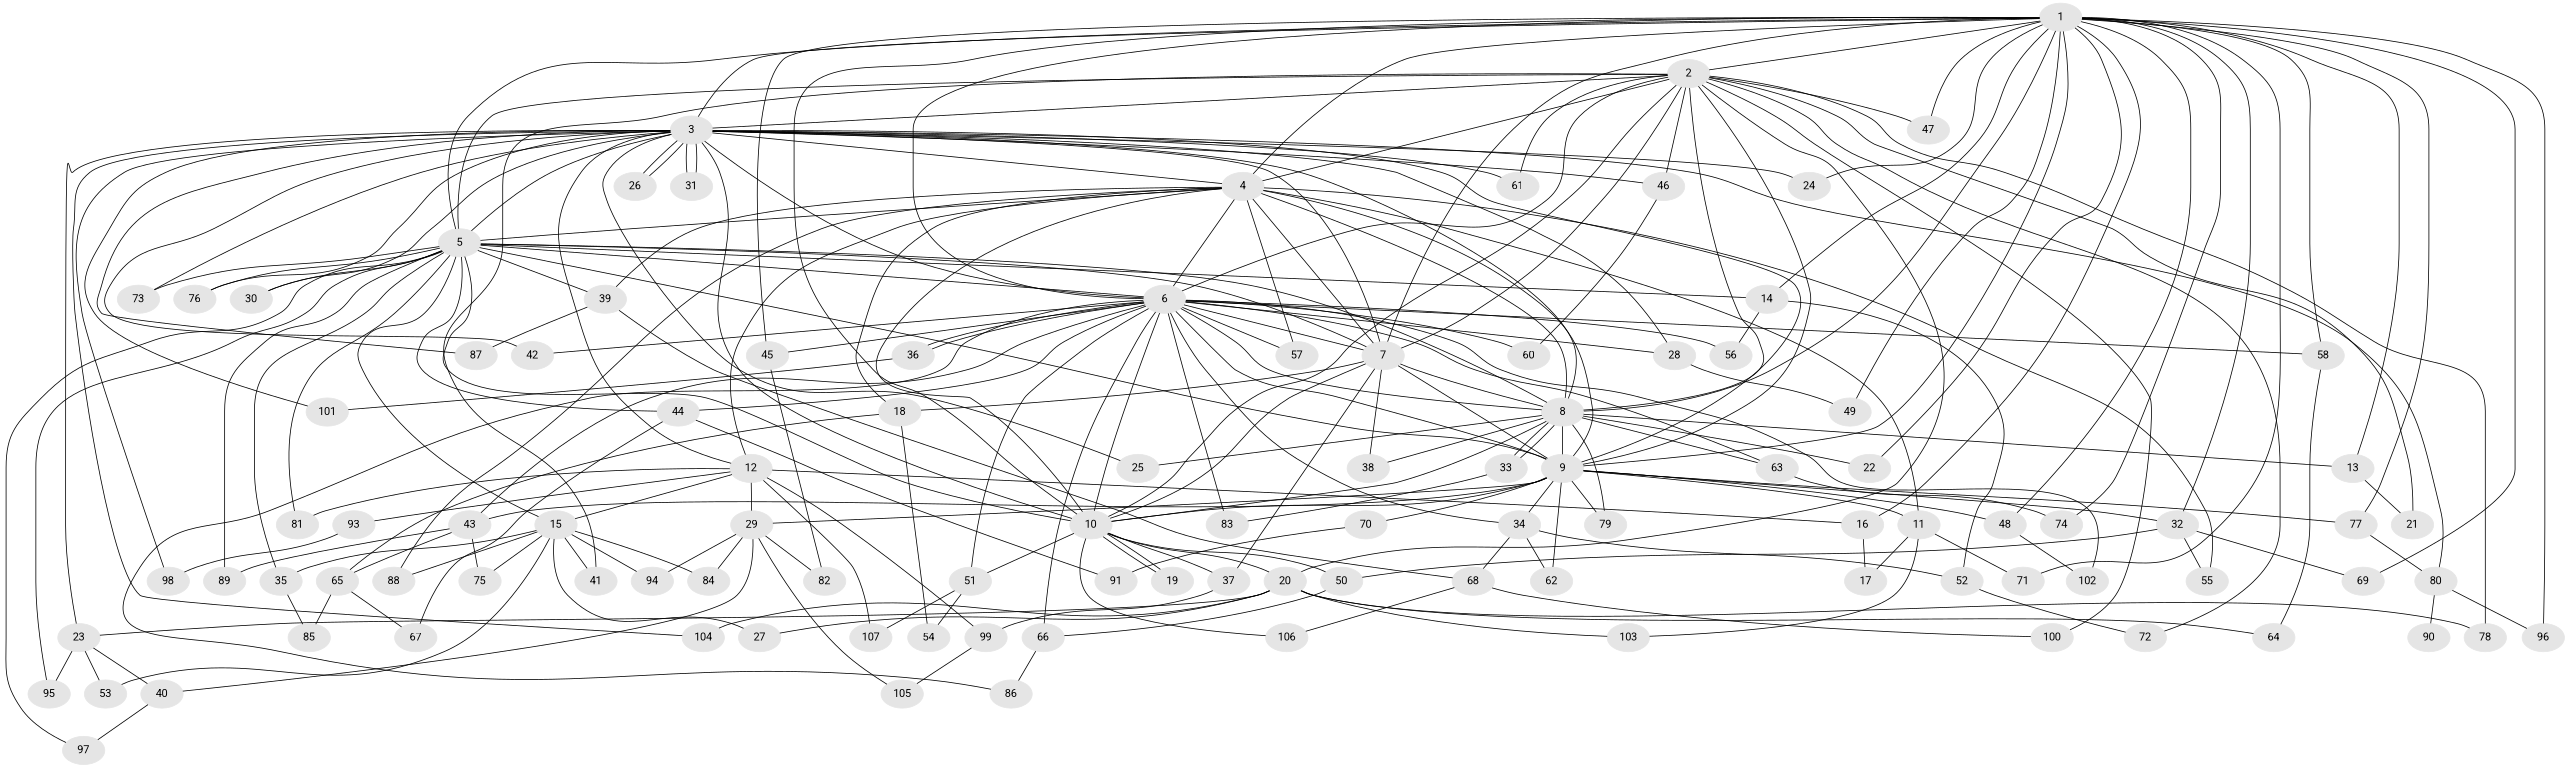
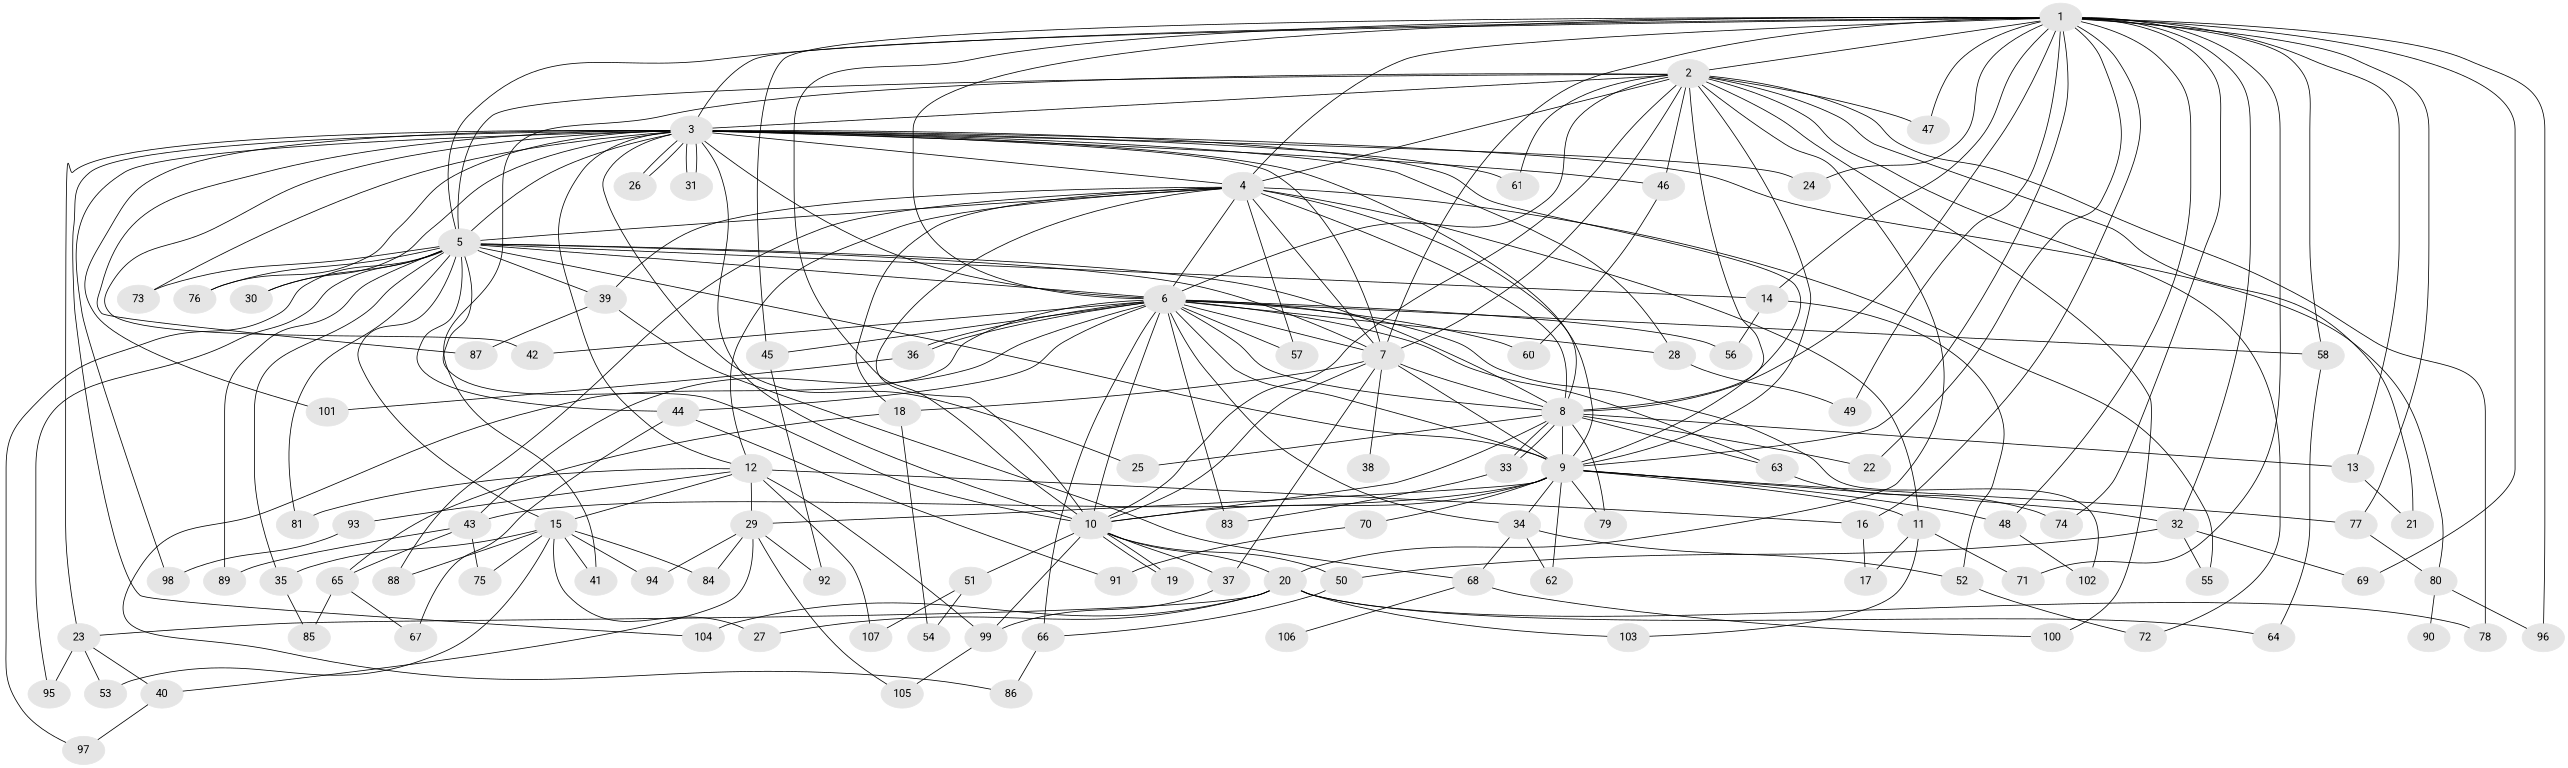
edge "6" -- "51": removed
edge "8" -- "38": removed
node "82": label "82" -> "92"
edge "10" -- "106": now "10" -- "99"
